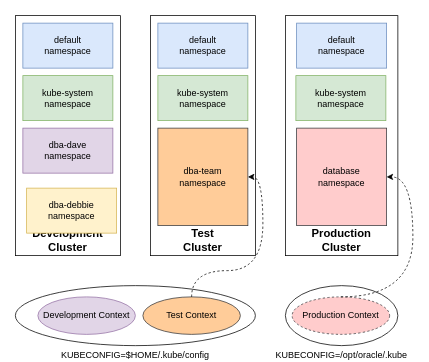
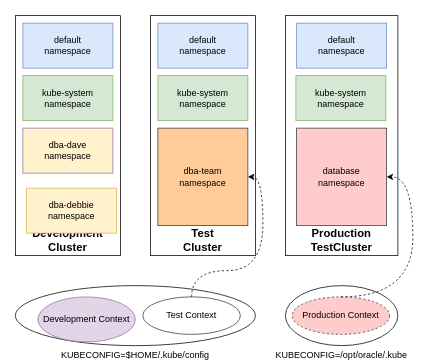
node "dba-dave namespace": fillcolor #e1d5e7 -> #fff2cc
node "ProductionCluster": label "ProductionCluster" -> "ProductionTestCluster"
node "Development Context": size 98x38 -> 98x45
node "Test Context": fillcolor #ffcc99 -> #ffffff
